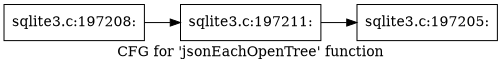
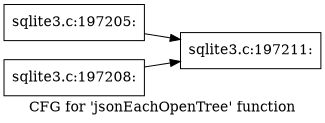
edge "sqlite3.c:197211:" -> "sqlite3.c:197205:": reversed
